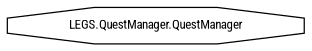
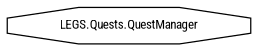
node "LEGS.QuestManager.QuestManager": label "LEGS.QuestManager.QuestManager" -> "LEGS.Quests.QuestManager"
